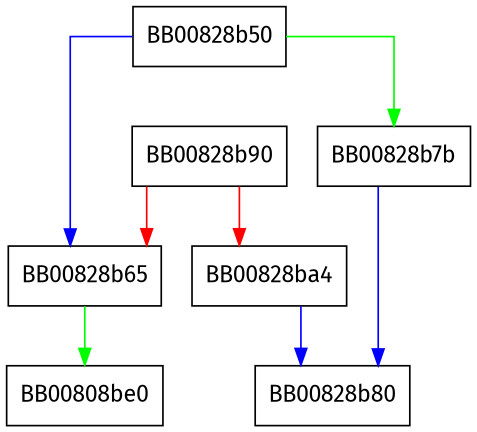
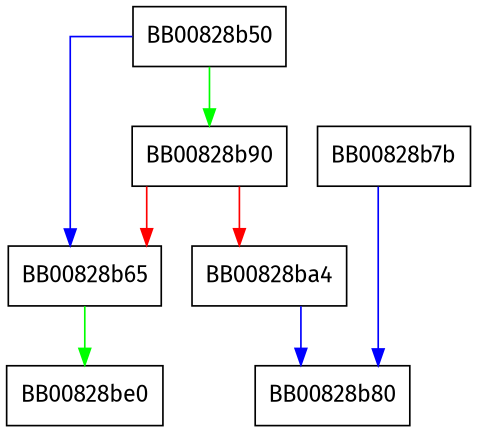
edge "BB00828b50" -> "BB00828b7b": now "BB00828b50" -> "BB00828b90"
node "BB00808be0": label "BB00808be0" -> "BB00828be0"
